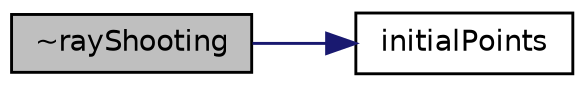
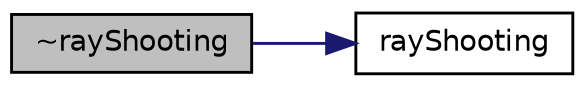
node "initialPoints": label "initialPoints" -> "rayShooting"
